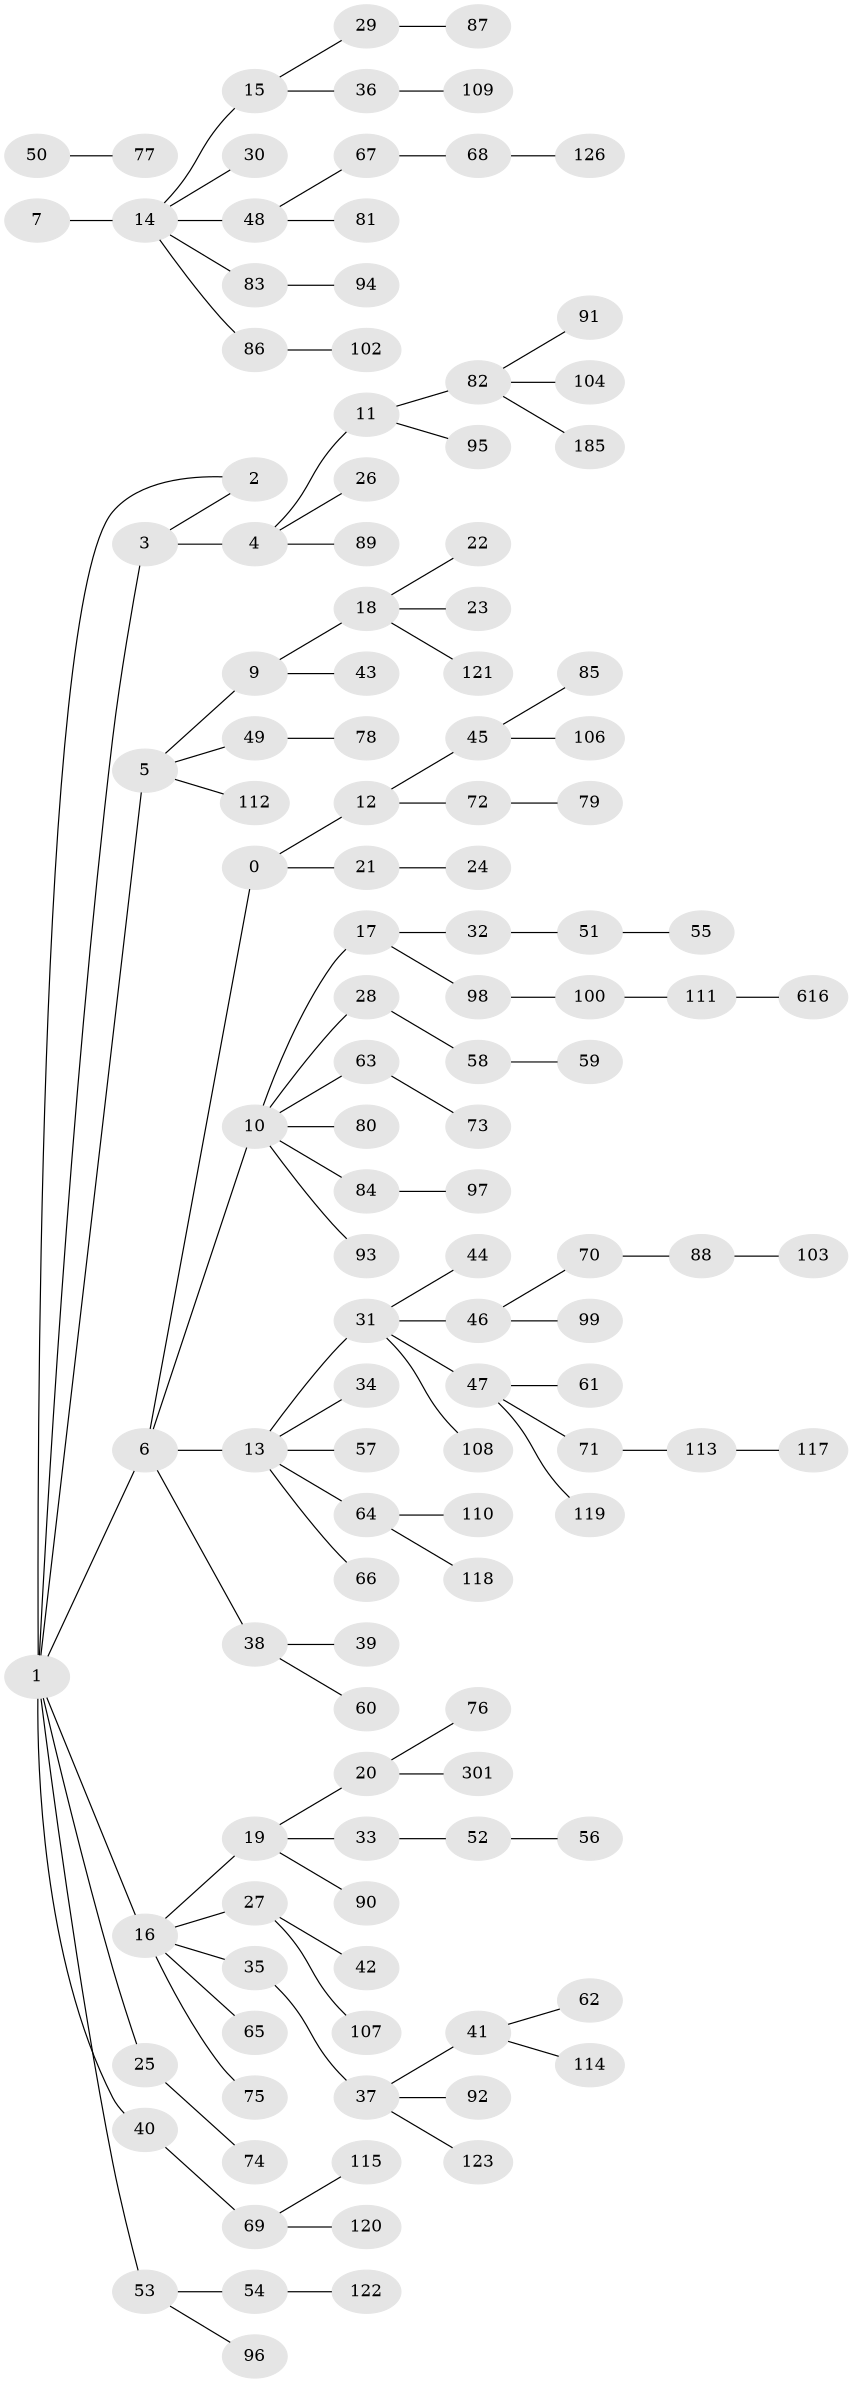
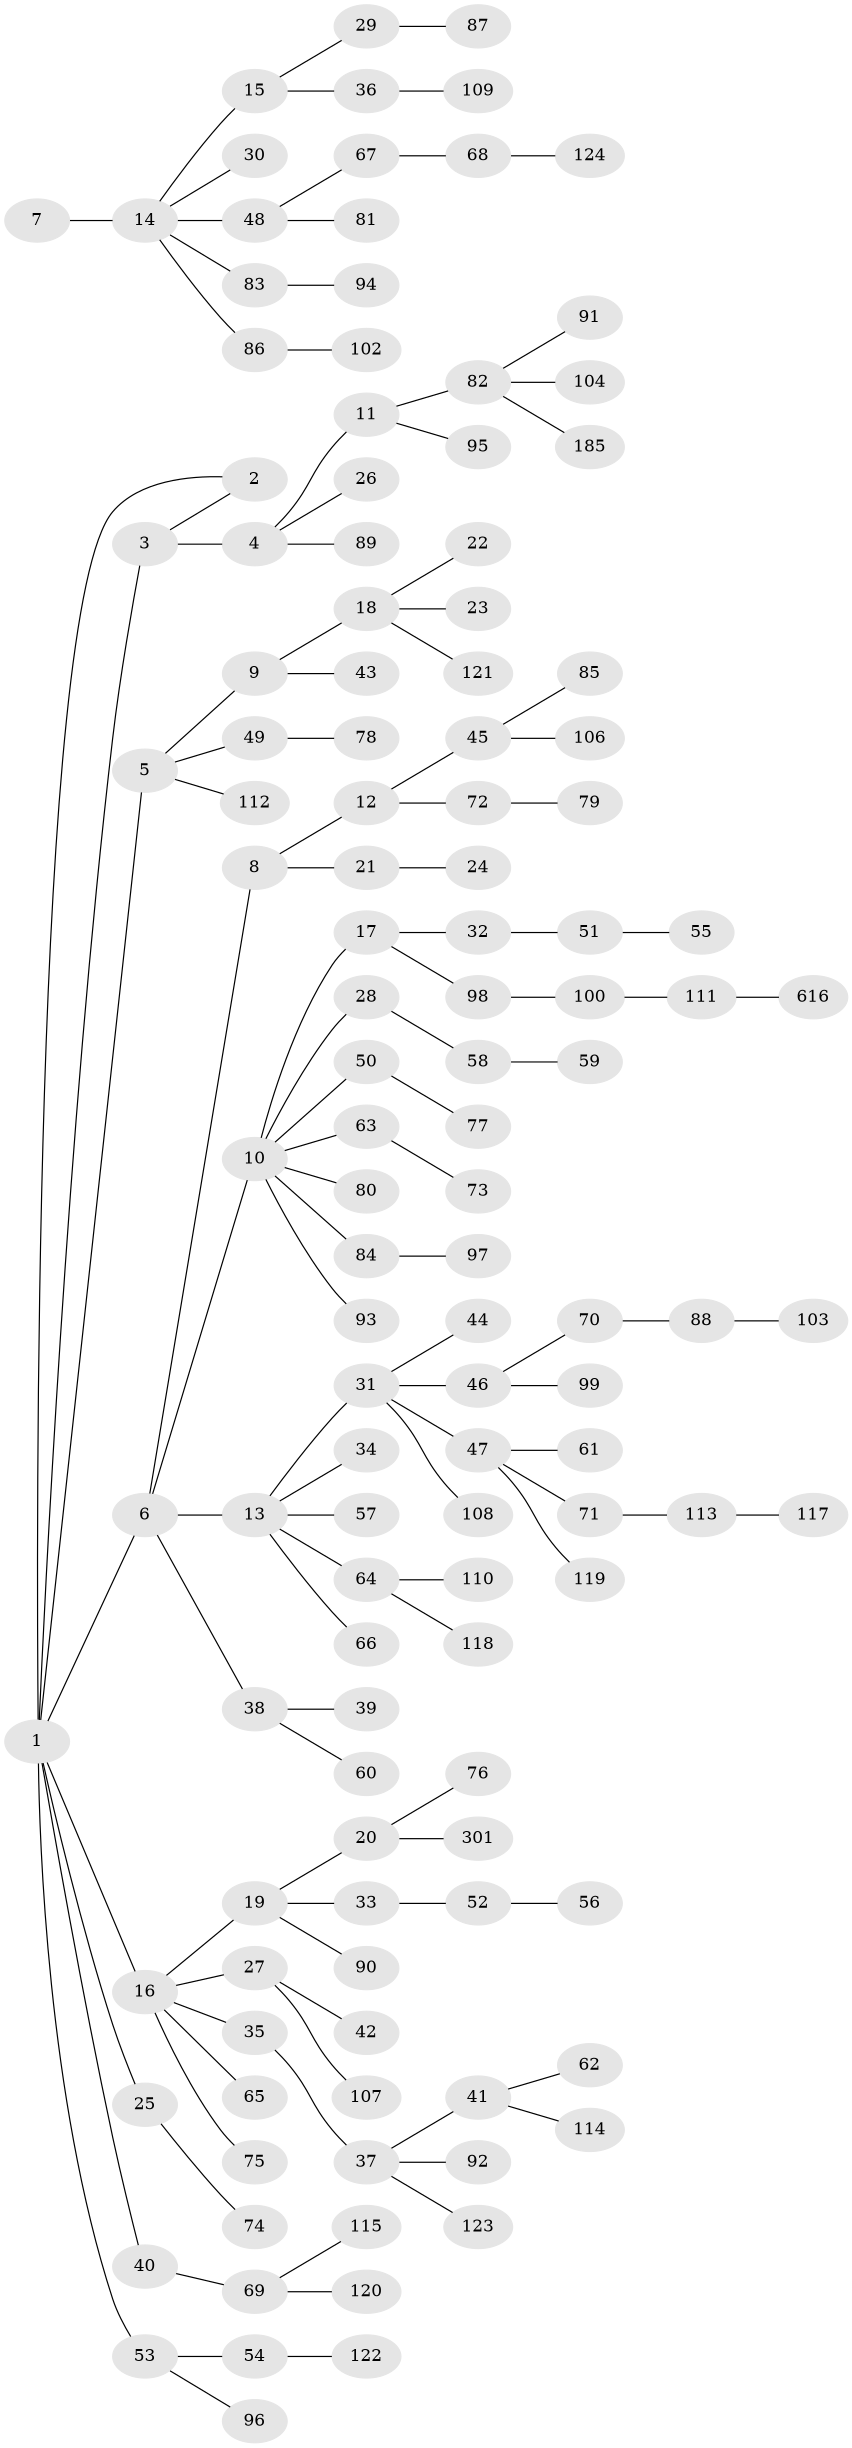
node "126": label "126" -> "124"
node "0": label "0" -> "8"
edge "50" -- "10": added
